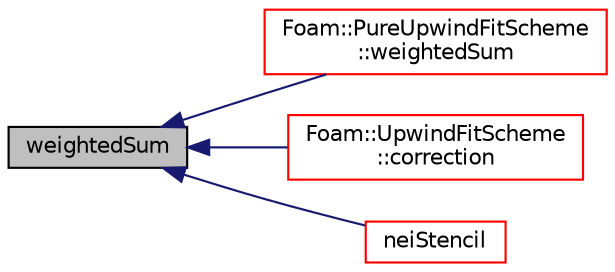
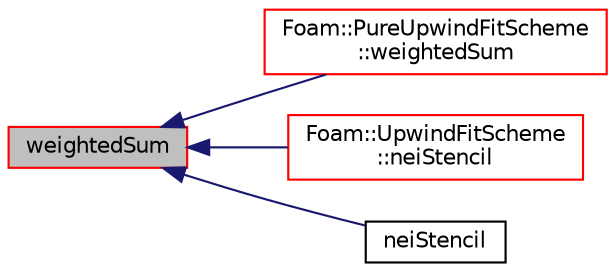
node "weightedSum": color black -> red
node "Foam::UpwindFitScheme ::correction": label "Foam::UpwindFitScheme ::correction" -> "Foam::UpwindFitScheme ::neiStencil"
node "neiStencil": color red -> black
